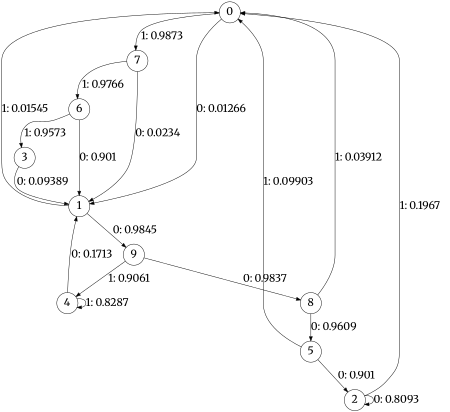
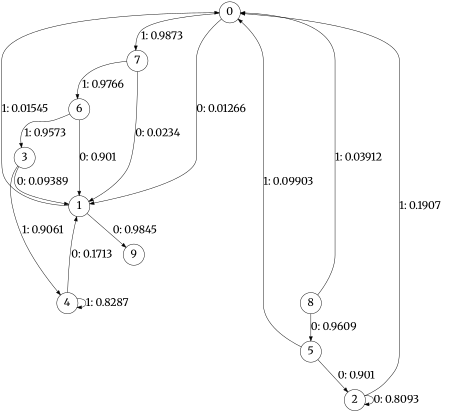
edge "2" -> "0": label "1: 0.1967   " -> "1: 0.1907   "
edge "9" -> "4": now "3" -> "4"
edge "9" -> "8": removed, label "0: 0.9837"
